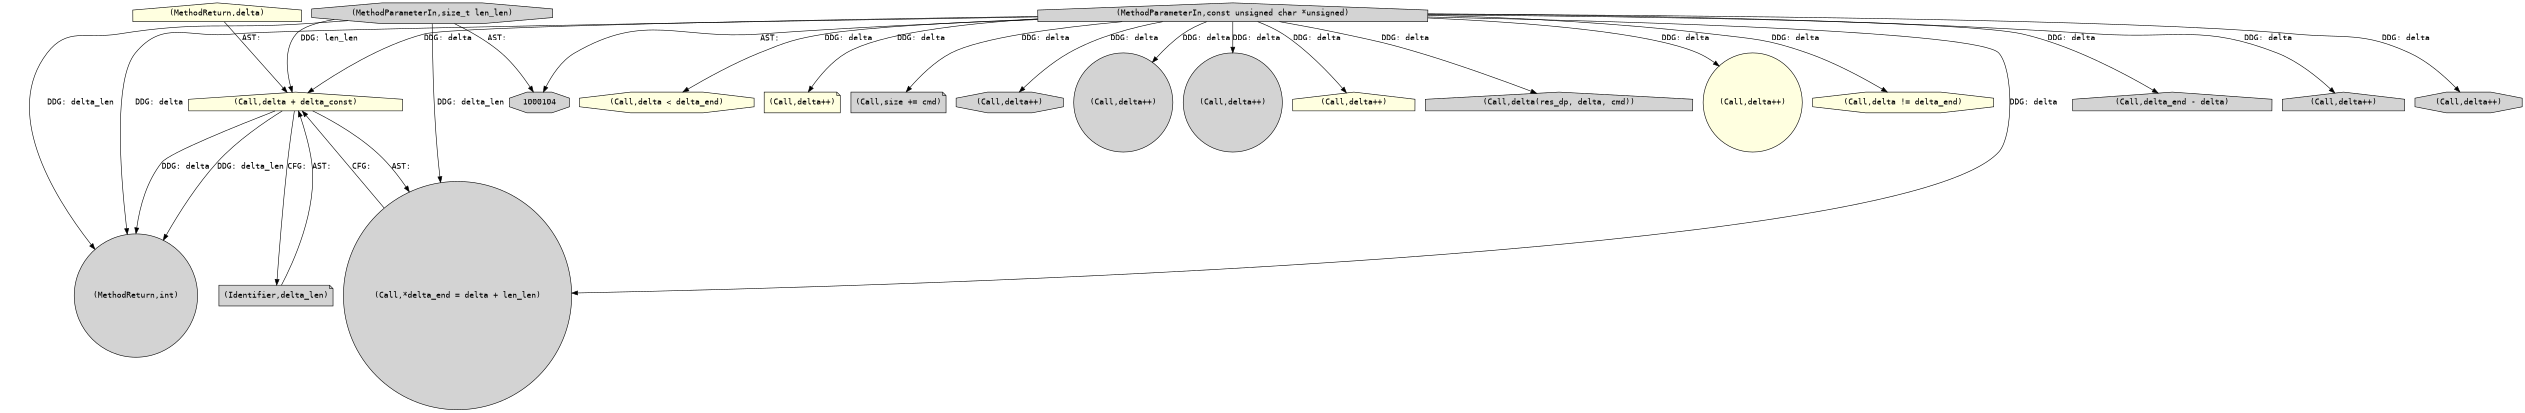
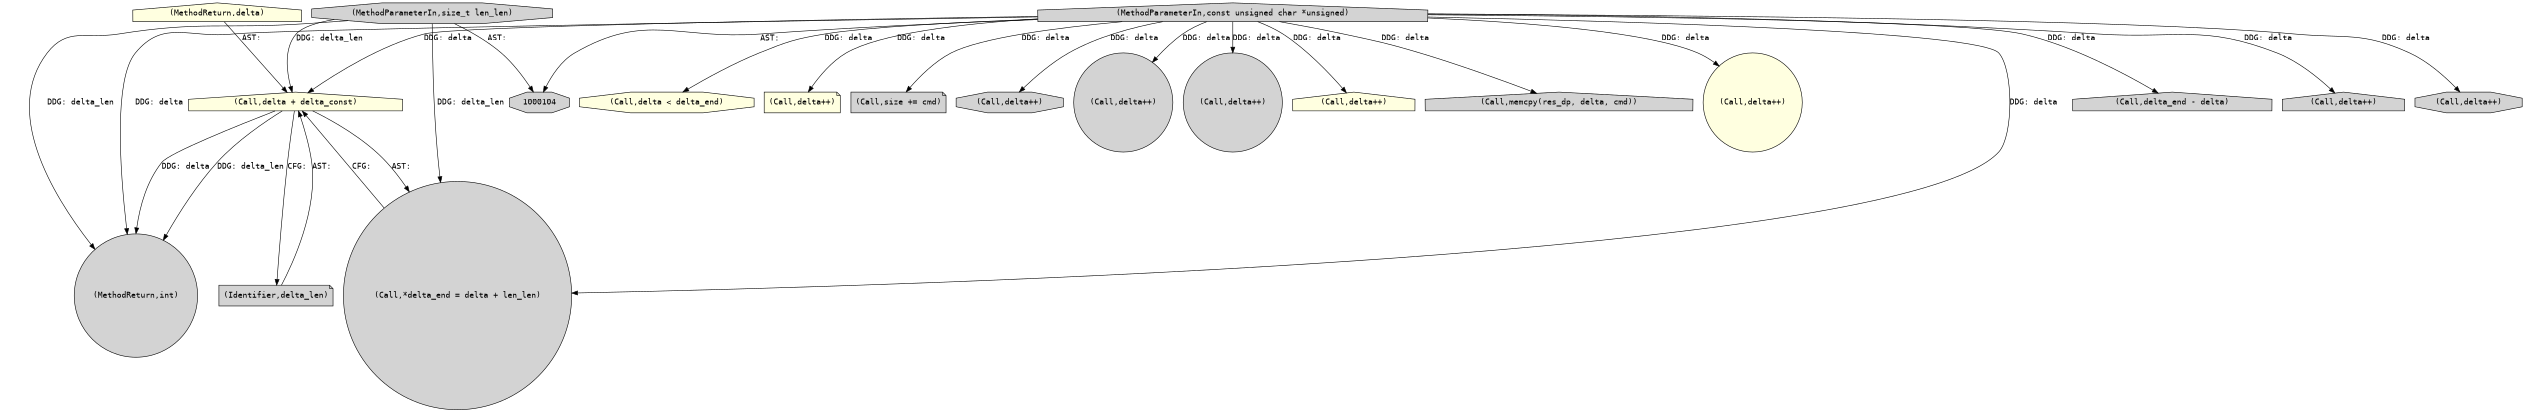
edge "(MethodParameterIn,size_t len_len)" -> "(Call,delta + delta_const)": label "DDG: len_len" -> "DDG: delta_len"
node "(Call,delta(res_dp, delta, cmd))": label "(Call,delta(res_dp, delta, cmd))" -> "(Call,memcpy(res_dp, delta, cmd))"
node "(Call,delta != delta_end)": removed
